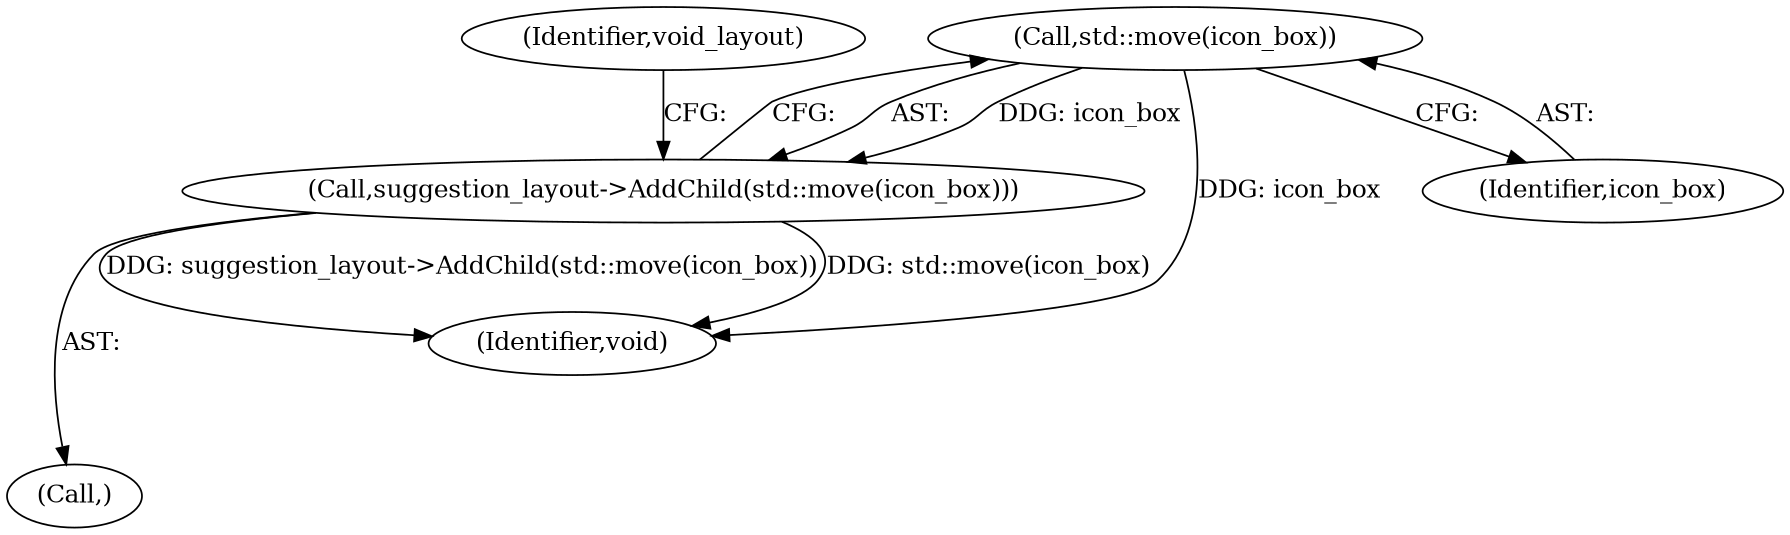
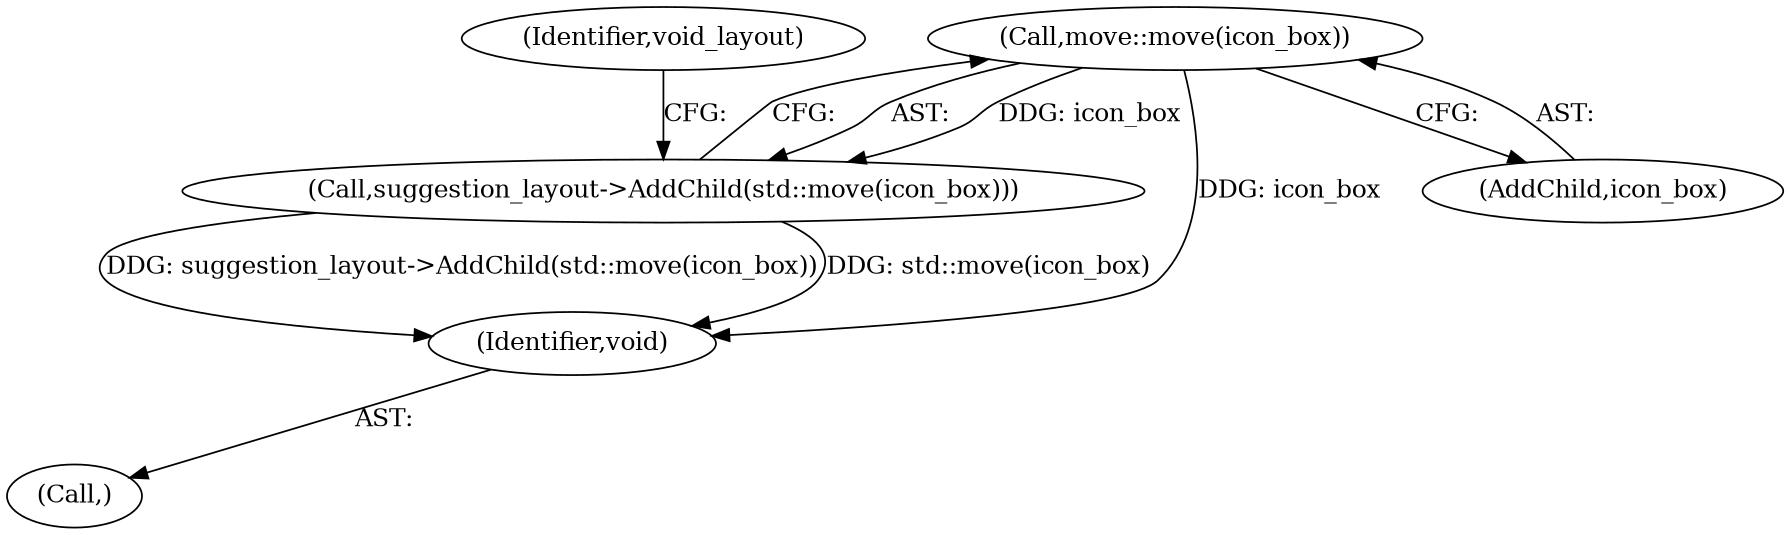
node "(Call,std::move(icon_box))": label "(Call,std::move(icon_box))" -> "(Call,move::move(icon_box))"
node "(Identifier,icon_box)": label "(Identifier,icon_box)" -> "(AddChild,icon_box)"
edge "(Call,suggestion_layout->AddChild(std::move(icon_box)))" -> "(Call,)": now "(Identifier,void)" -> "(Call,)"
